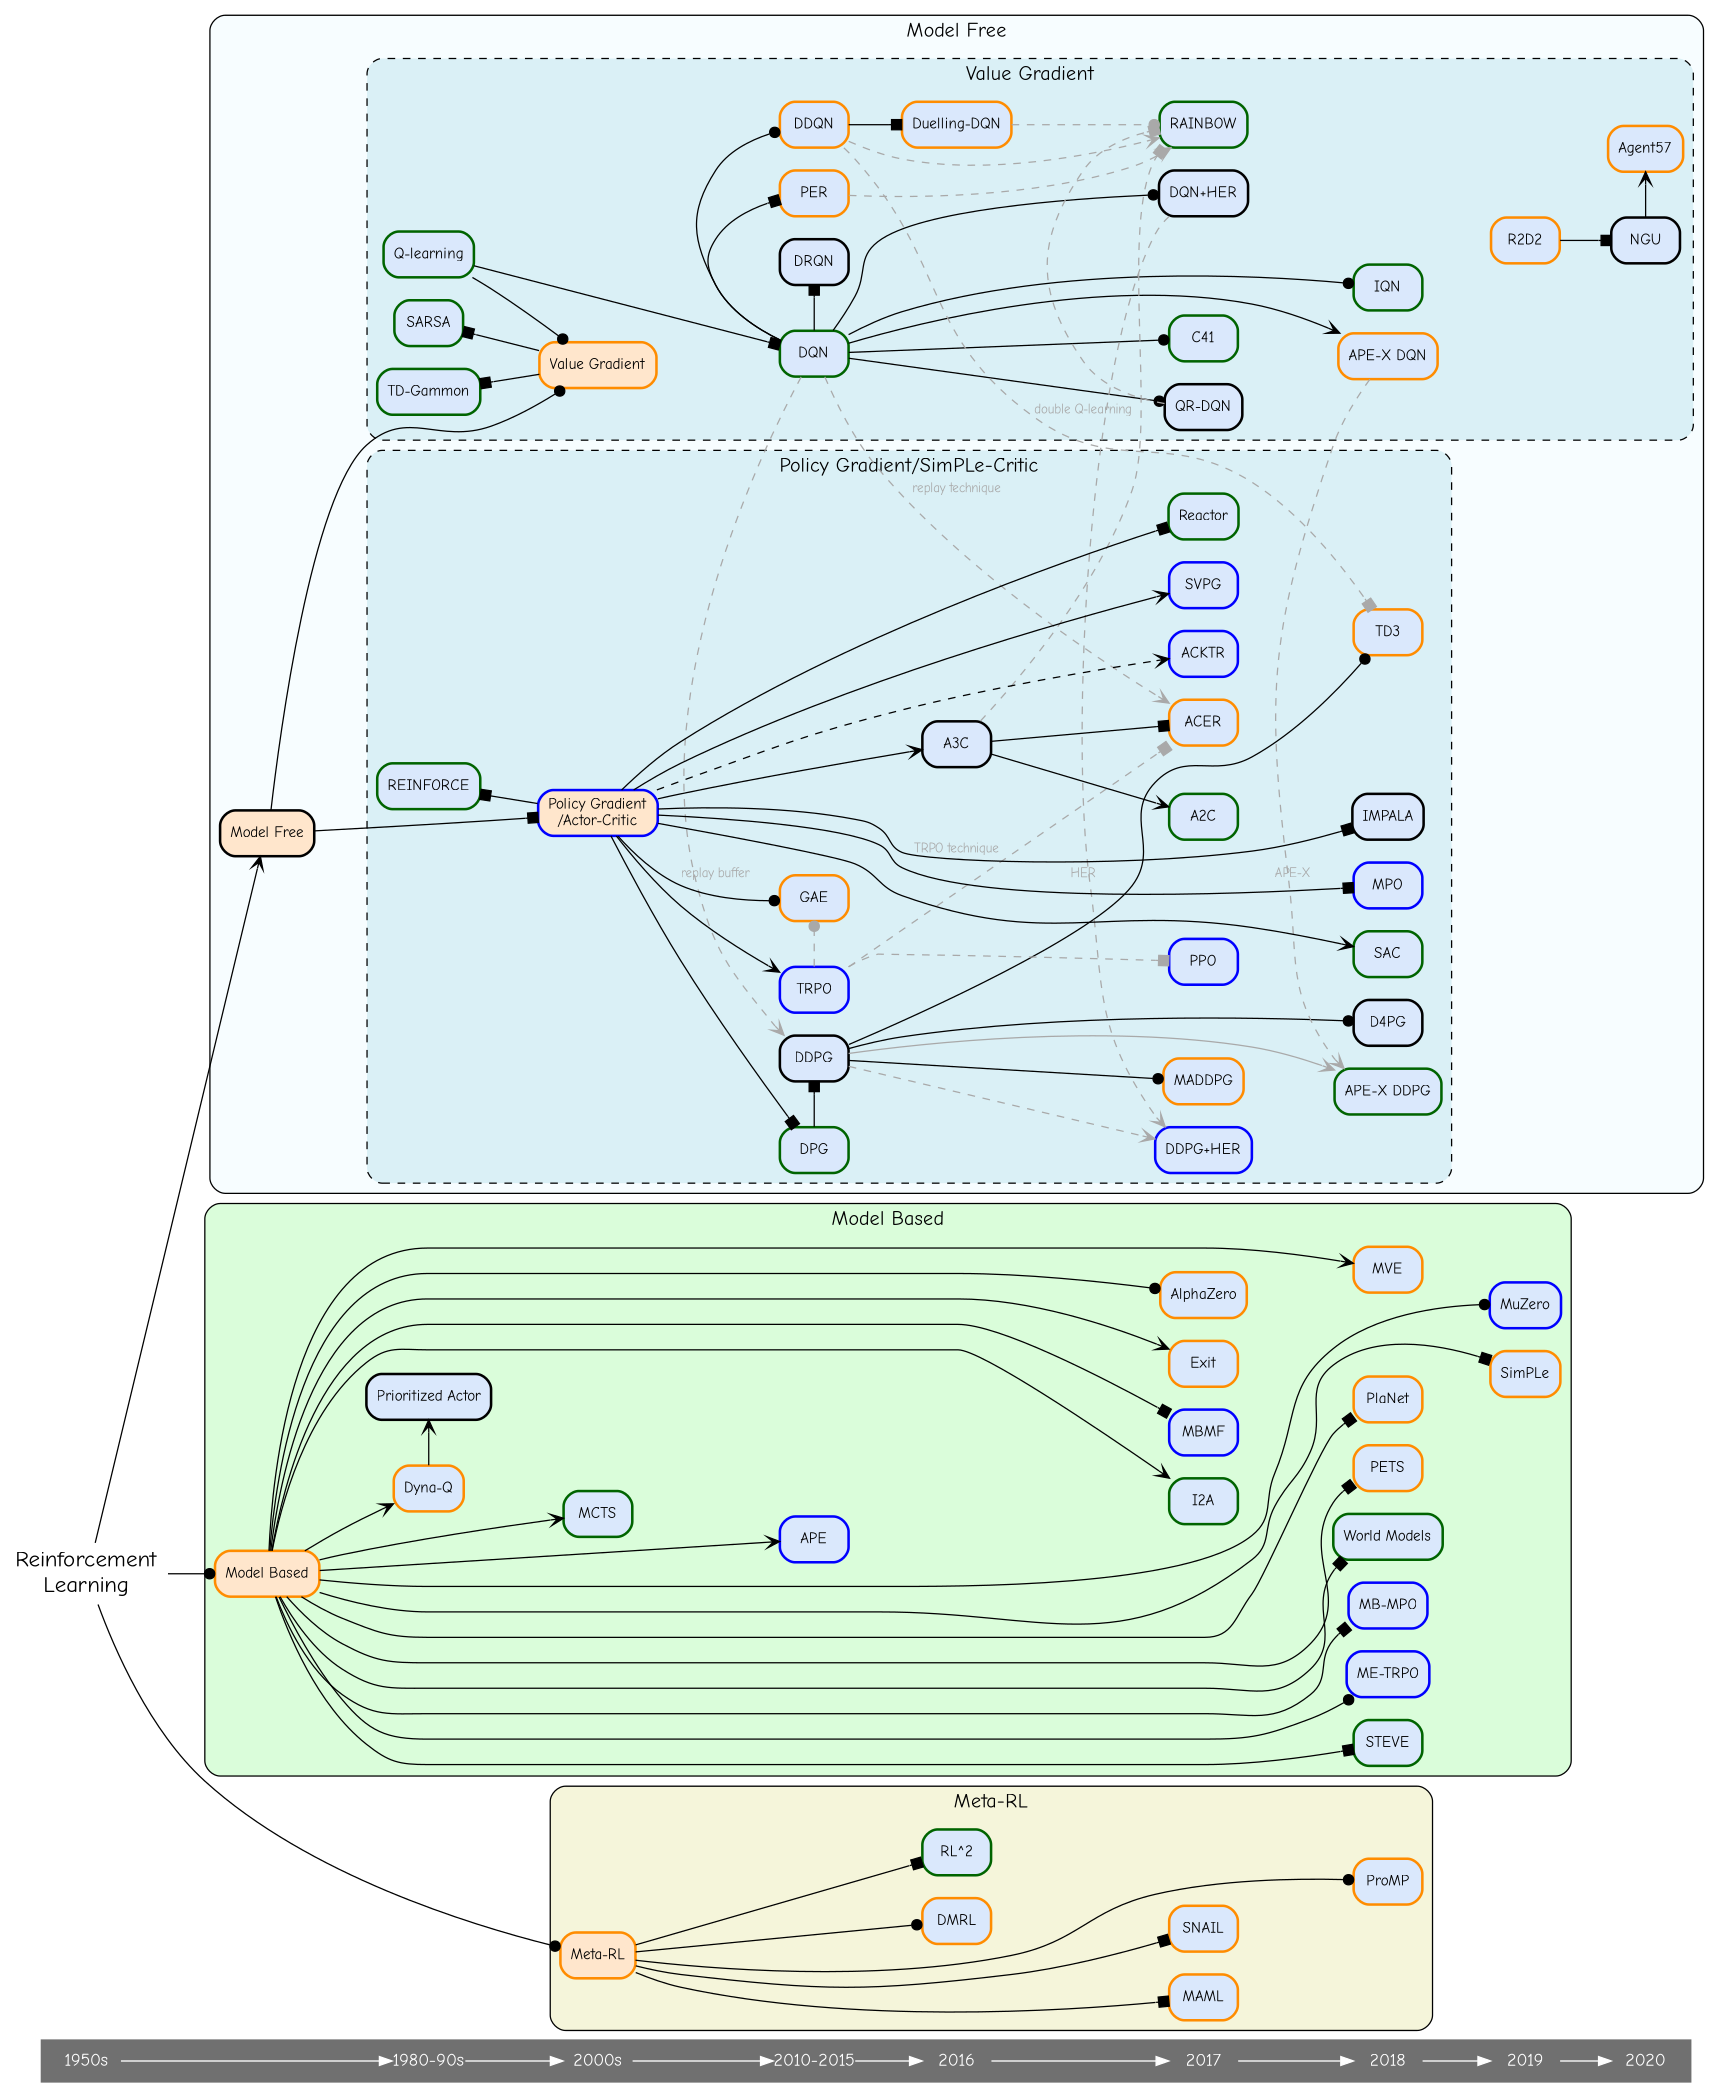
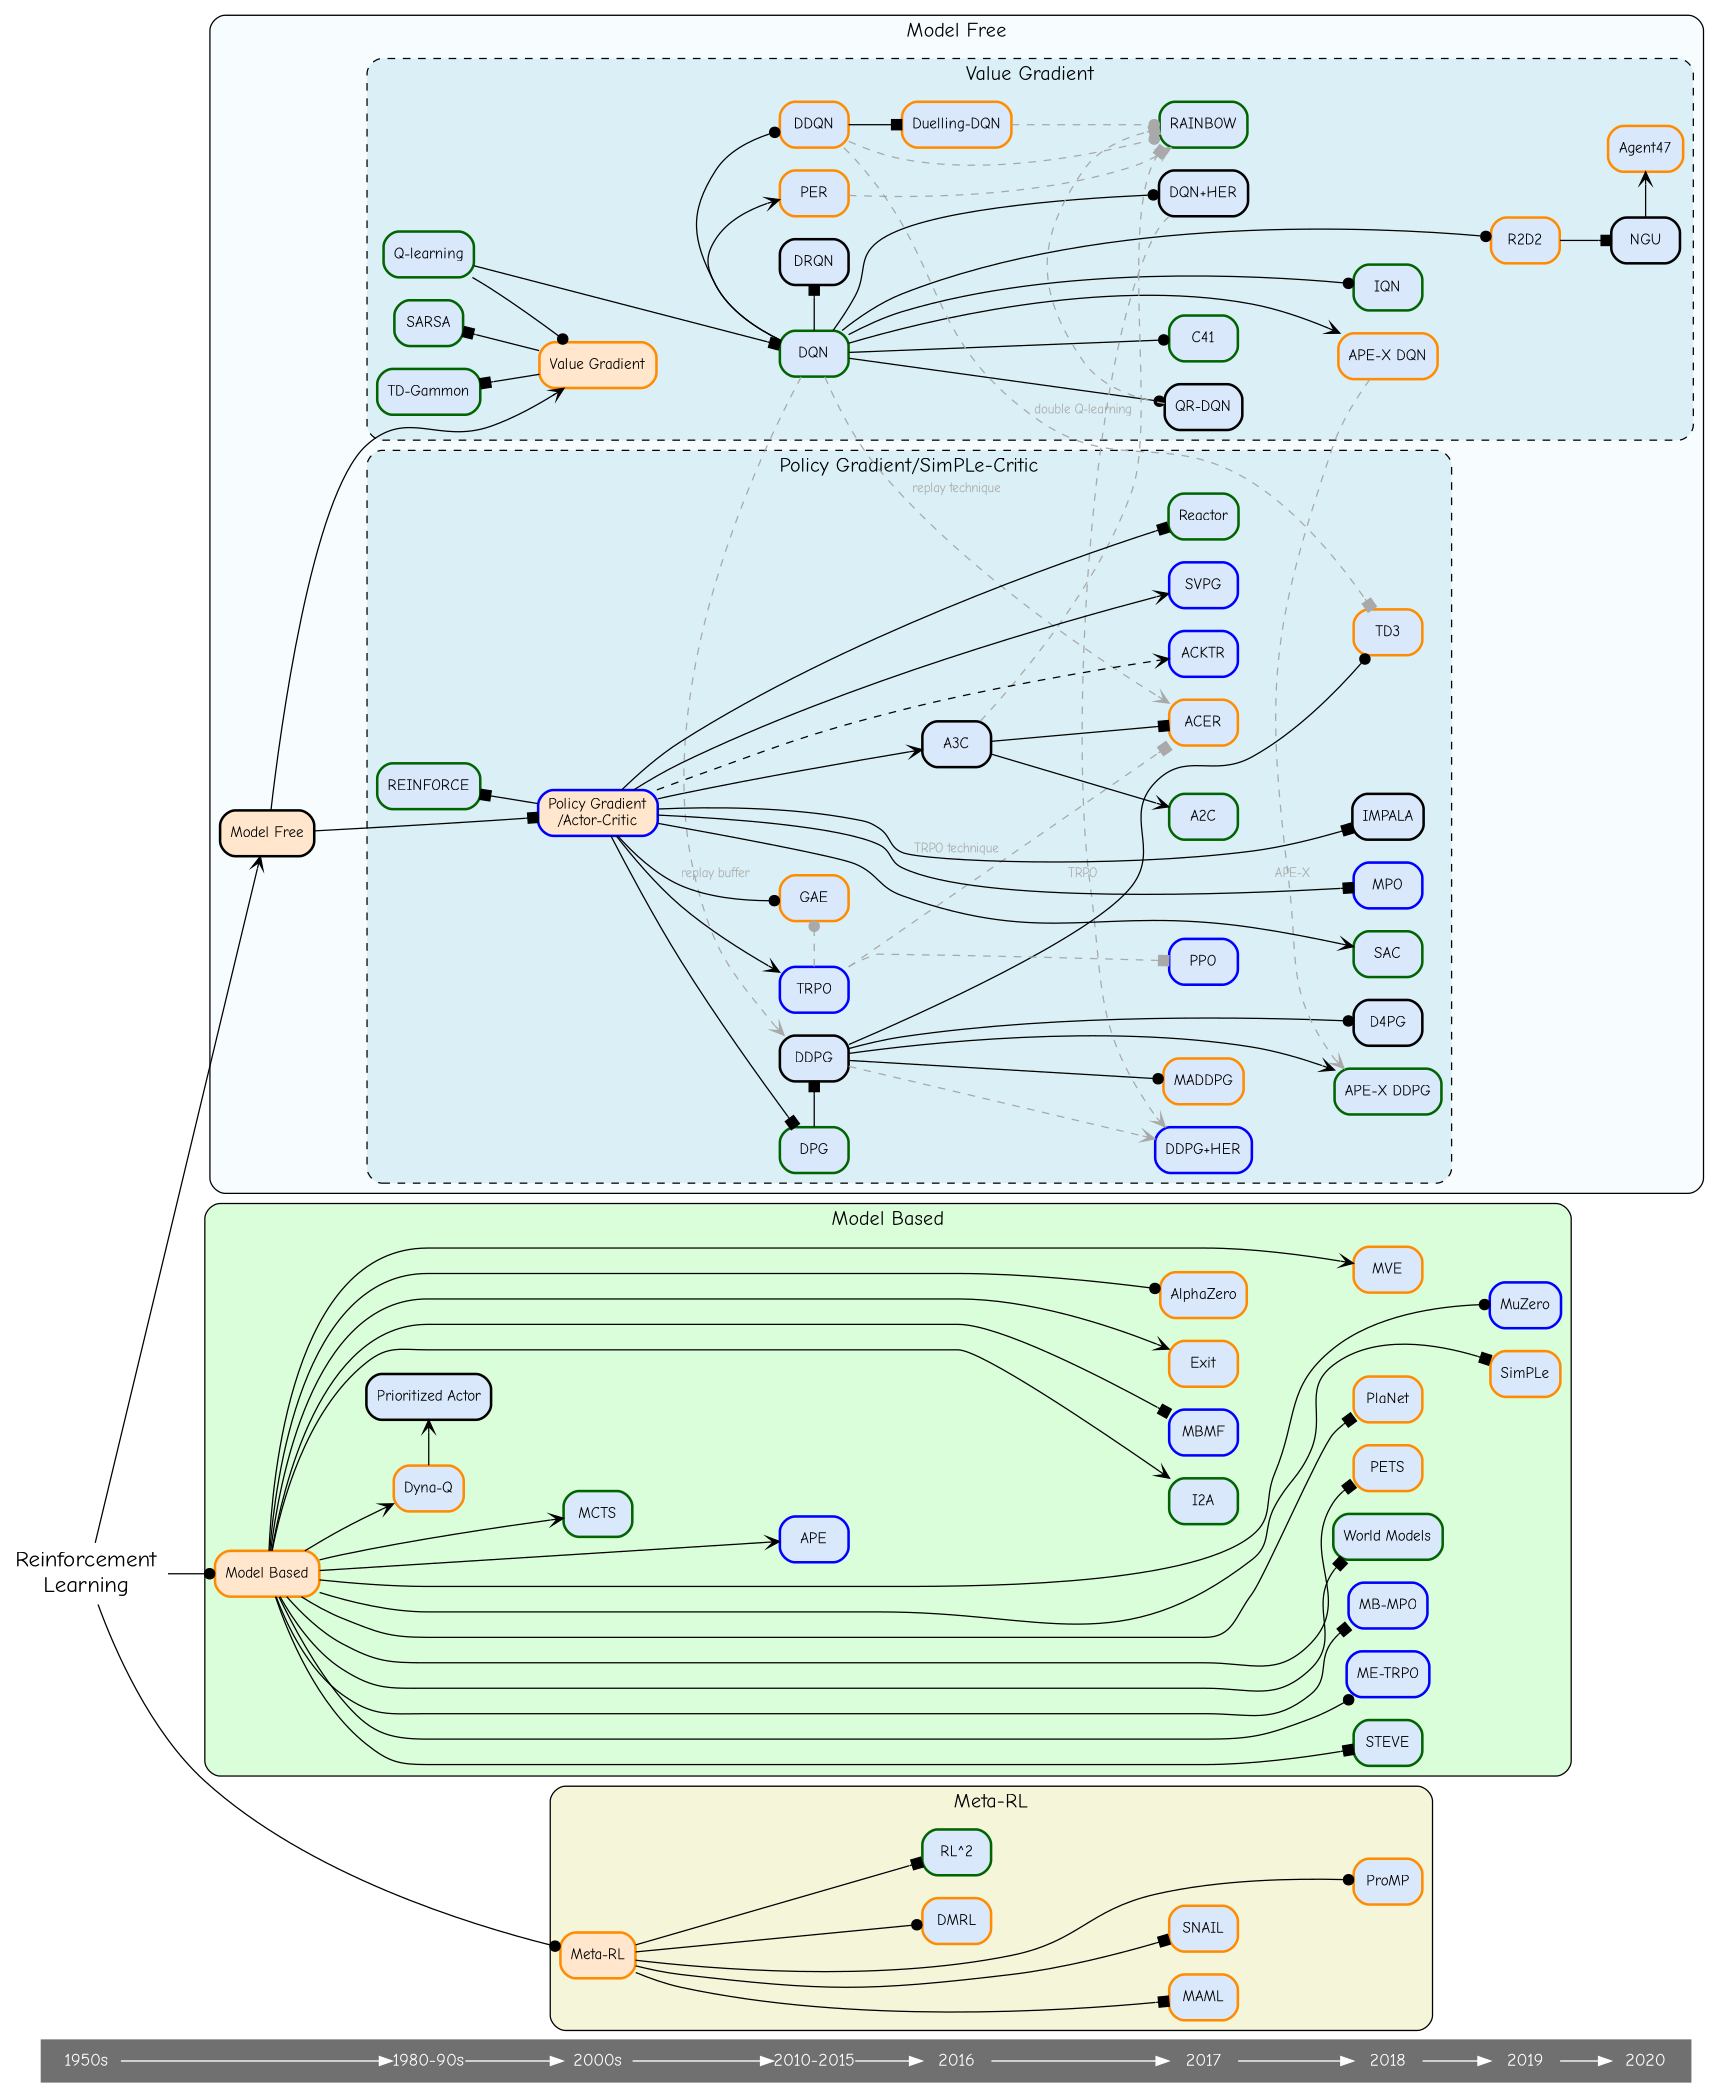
node "Agent57": label "Agent57" -> "Agent47"
edge "DDQN" -> "RAINBOW": arrowhead vee -> dot
edge "DQN" -> "R2D2": added
edge "DQN" -> "PER": arrowhead box -> vee
edge "Model Free" -> "Value Gradient": arrowhead dot -> vee
edge "DQN+HER" -> "DDPG+HER": label "HER" -> "TRPO"
edge "DDPG" -> "APE-X DDPG": color darkgray -> black
